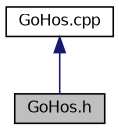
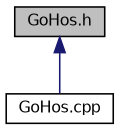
edge "GoHos.h" -> "GoHos.cpp": reversed
